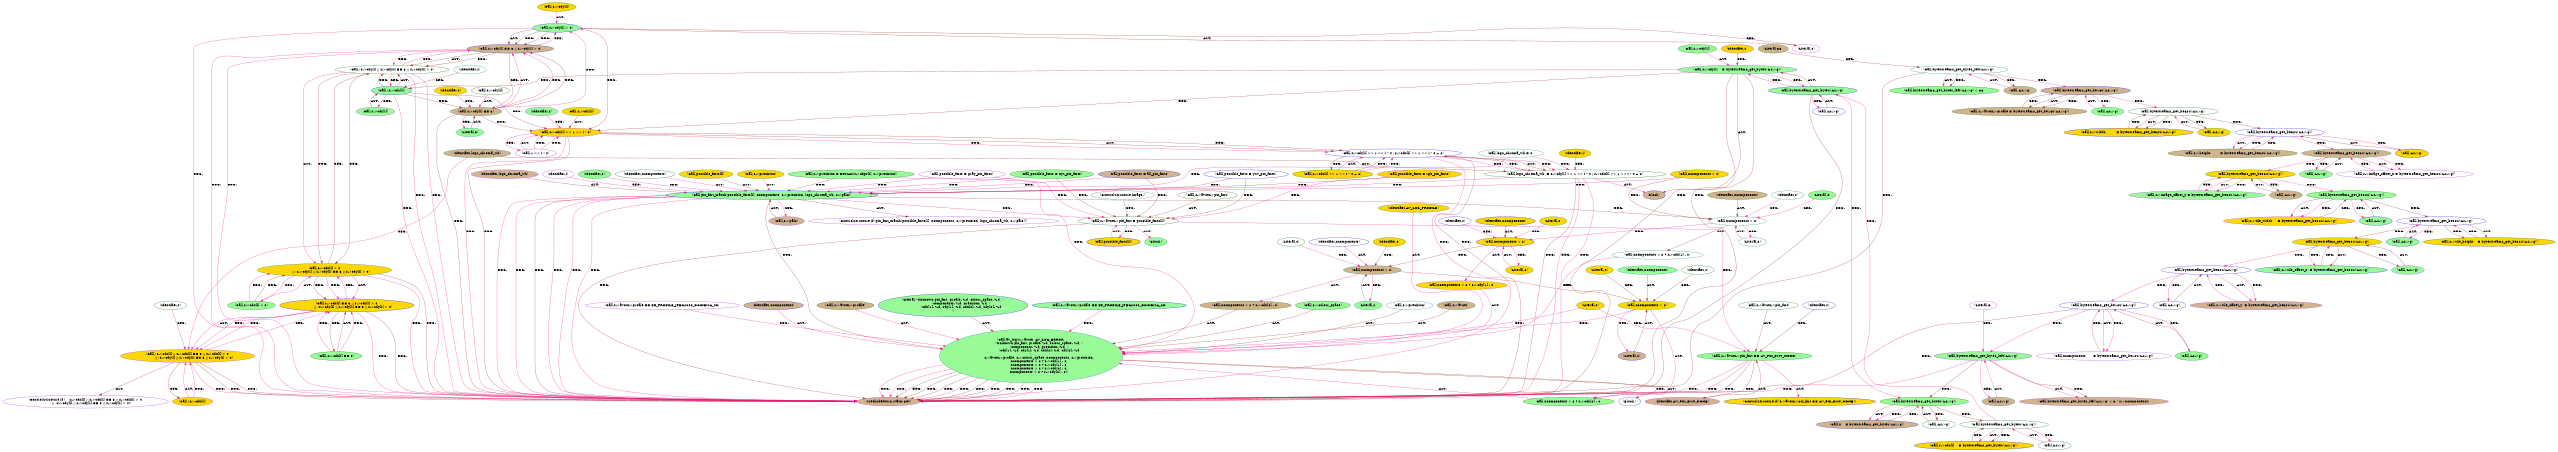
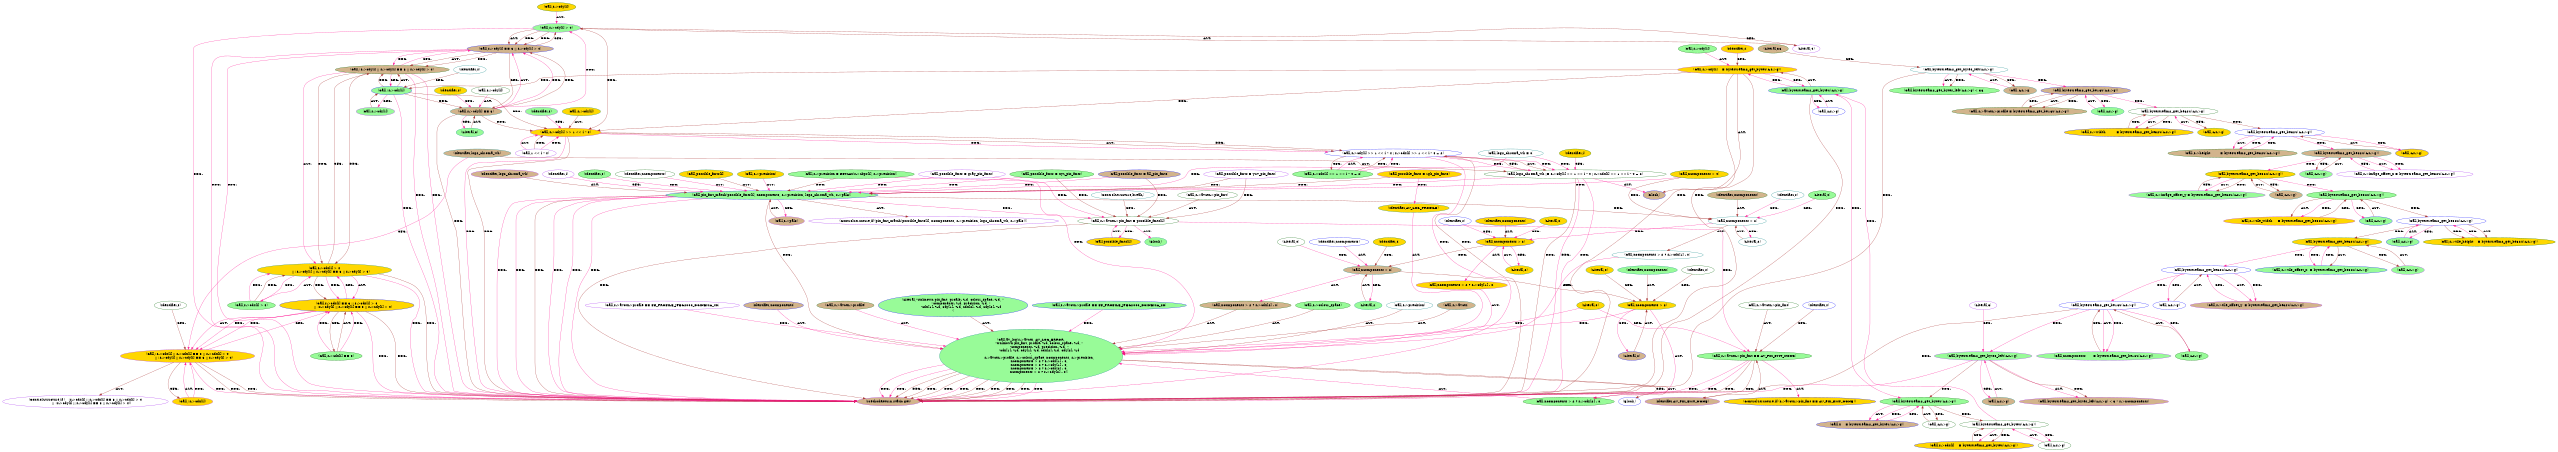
node "(Call,s->cdy[i] > 4)": color blue -> purple
node "(Call,!s->cdy[i] || s->cdy[i] == 3 || s->cdy[i] > 4)": fillcolor white -> tan
node "(Call,s->cdy[i]    = bytestream2_get_byteu(&s->g))": fillcolor palegreen -> gold
edge "(Call,s->cdy[i] >> 1 << i * 4)" -> "(Call,1 << i * 4)": removed, label "CFG:"
node "(Call,possible_fmts = yuv_pix_fmts)": color blue -> purple
node "(Call,s->cdx[i] >> 1 << i * 4 + 2)": fillcolor gold -> palegreen
node "(ControlStructure,image;)": label "(ControlStructure,image;)" -> "(ControlStructure,break;)"
edge "(Call,possible_fmts = rgb_pix_fmts)" -> "(Call,s->avctx->pix_fmt = possible_fmts[i])": now "(Call,possible_fmts = rgb_pix_fmts)" -> "(Identifier,AV_LOG_PROFILE)"
node "(Call,ncomponents       = bytestream2_get_be16u(&s->g))": fillcolor white -> palegreen
